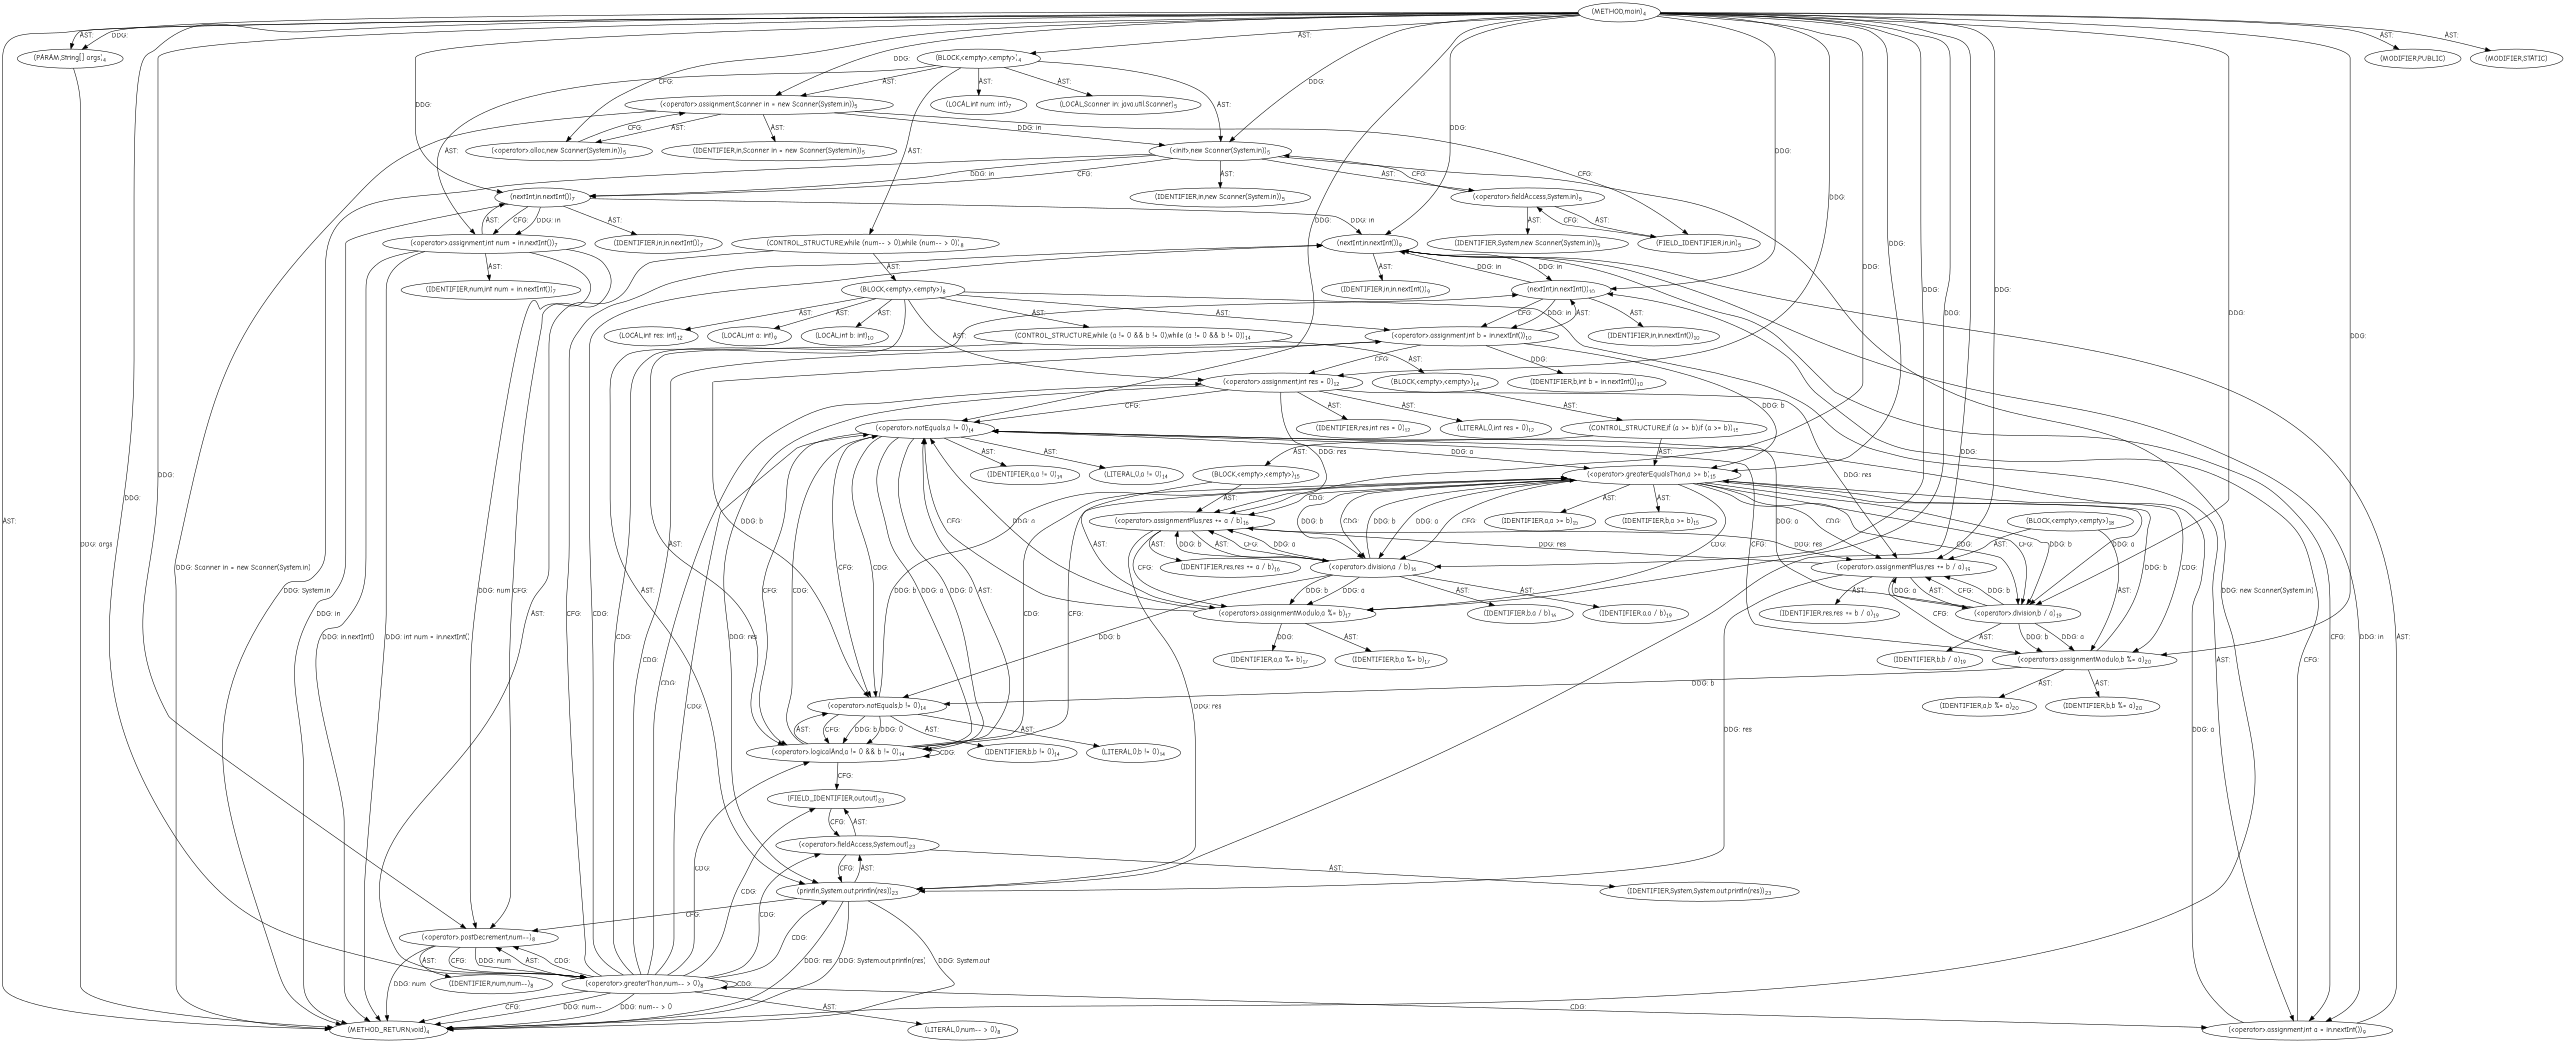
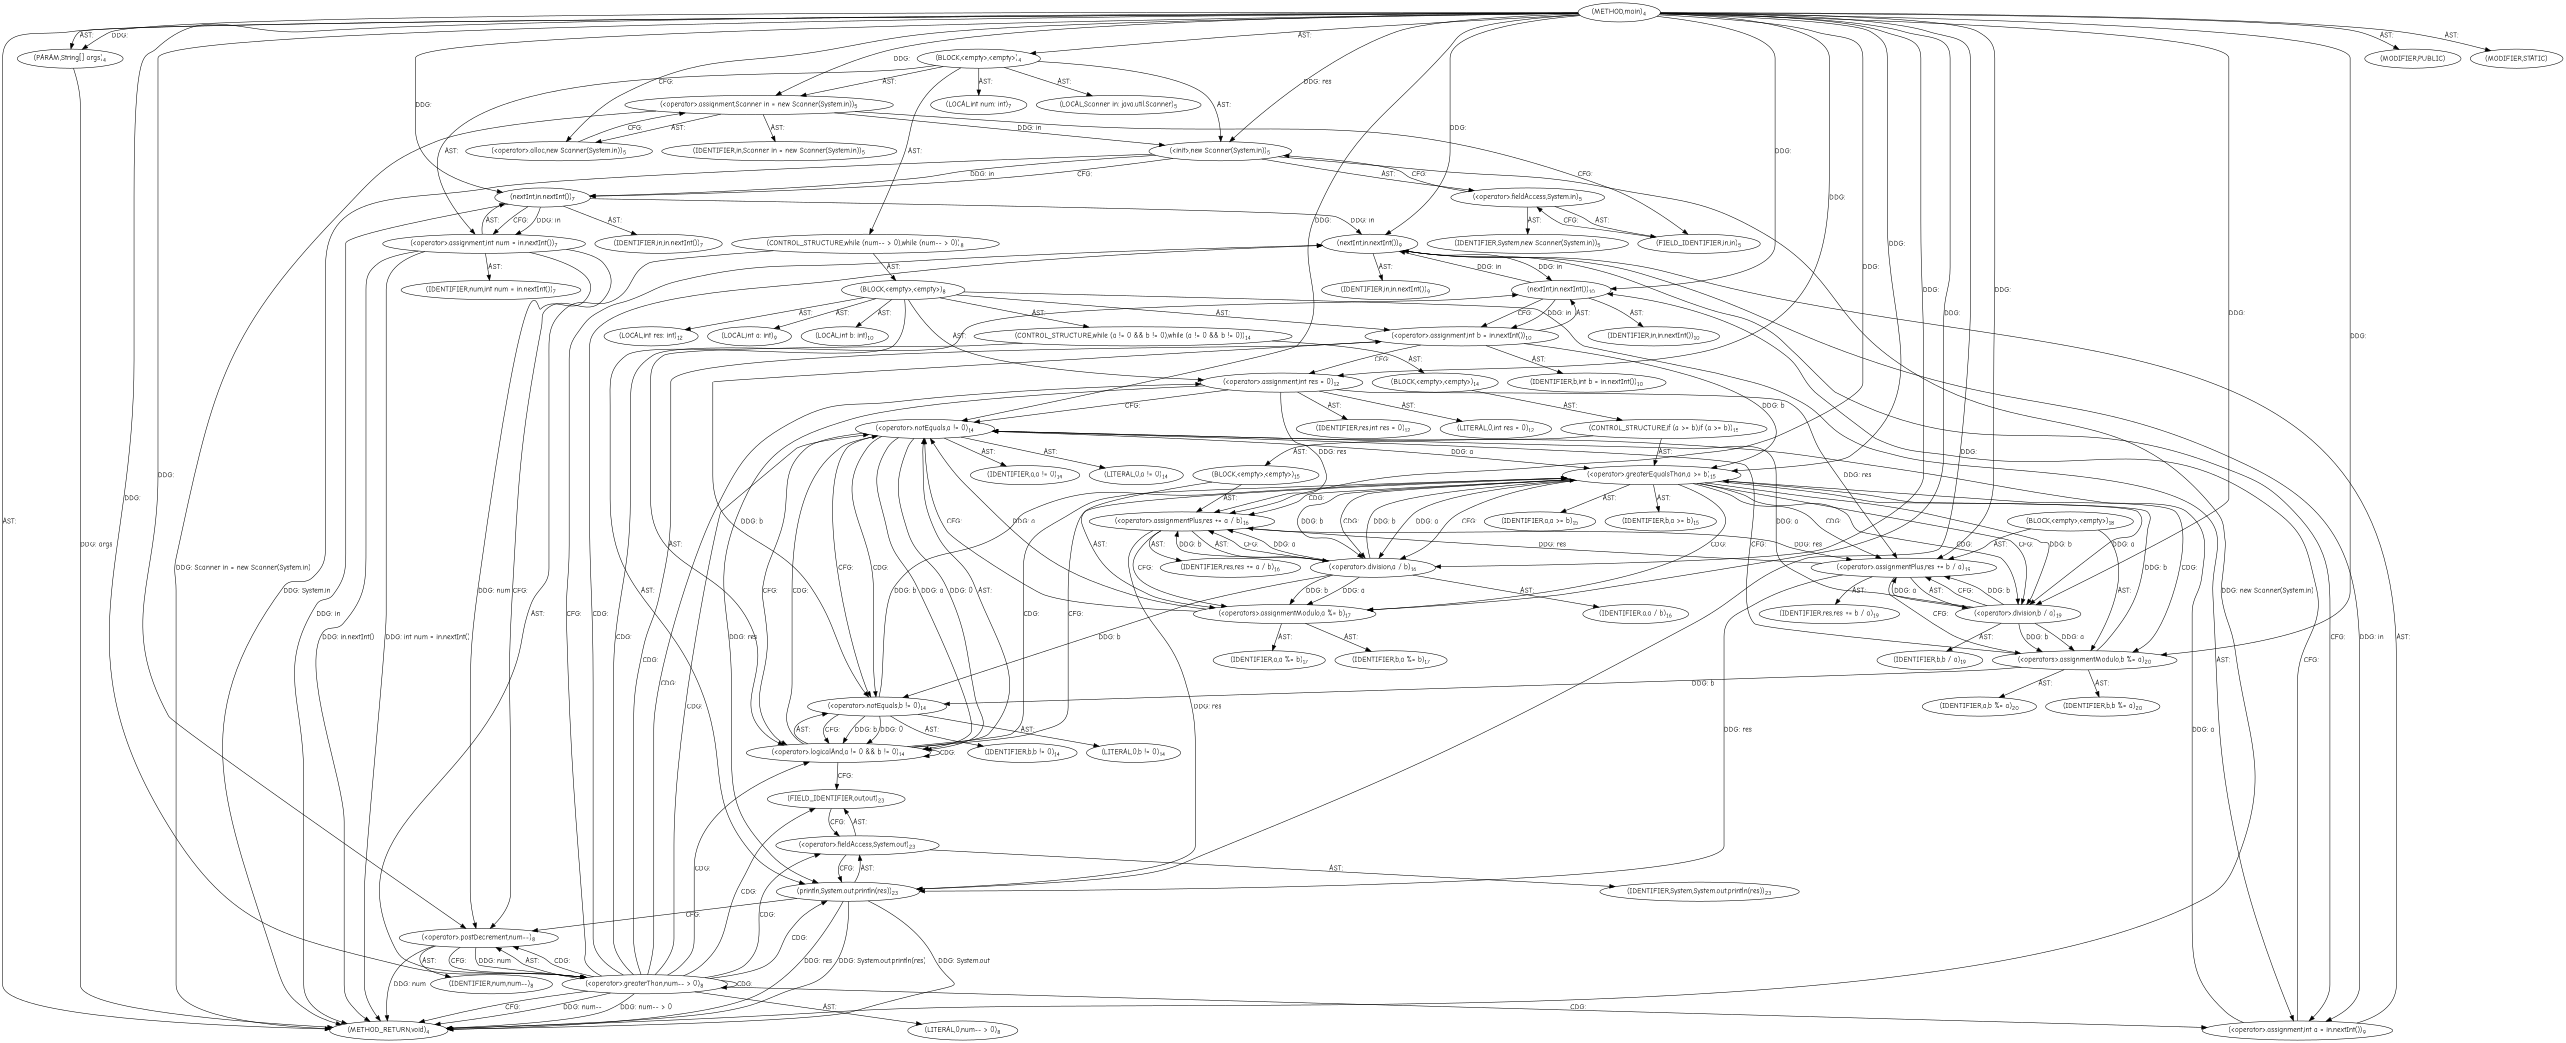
edge "(METHOD,main)" -> "(<init>,new Scanner(System.in))": label "DDG: " -> "DDG: res"
node "(IDENTIFIER,in,new Scanner(System.in))": removed
edge "(<operator>.assignment,int b = in.nextInt())" -> "(IDENTIFIER,b,int b = in.nextInt())": label "DDG: " -> "AST: "
node "(IDENTIFIER,a,a / b)": text "19" -> "16"
node "(IDENTIFIER,b,a / b)": removed
edge "(<operators>.assignmentModulo,a %= b)" -> "(IDENTIFIER,a,a %= b)": label "DDG: " -> "AST: "
